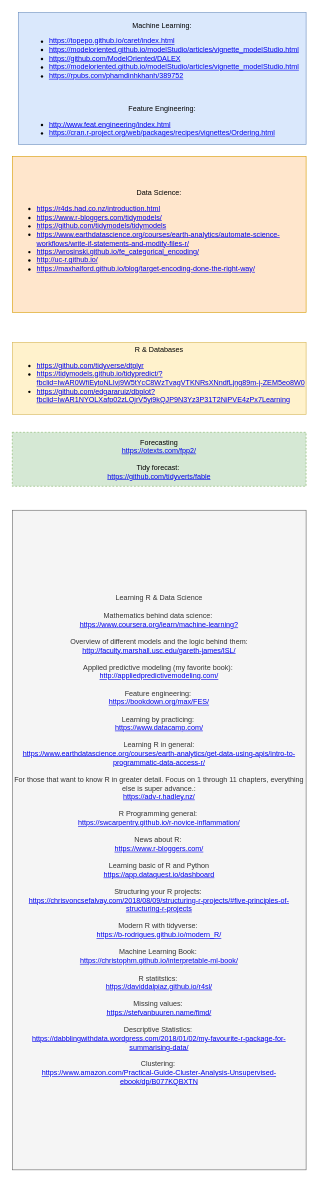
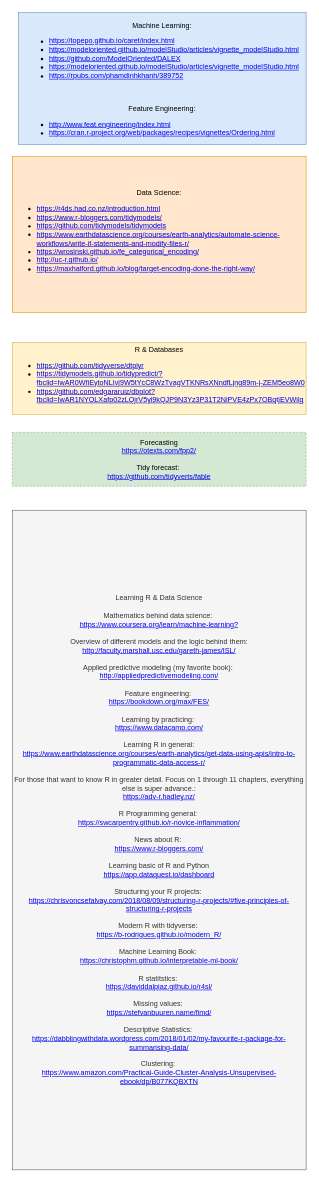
node "R & Databases https://github.com/tidyverse/dtplyr https://tidymodels.github.io/tidypredict/?fbclid=IwAR0WfiEytoNLIvj9W5tYcC8WzTvagVTKNRsXNndfLjng89m-j-ZEM5eo8W0 https://github.com/edgararuiz/dbplot?fbclid=IwAR1NYOLXafp02zLQjrV5yi9kQJP9N3Yz3P31T2NiPVE4zPx7Learning": label "R & Databases https://github.com/tidyverse/dtplyr https://tidymodels.github.io/tidypredict/?fbclid=IwAR0WfiEytoNLIvj9W5tYcC8WzTvagVTKNRsXNndfLjng89m-j-ZEM5eo8W0 https://github.com/edgararuiz/dbplot?fbclid=IwAR1NYOLXafp02zLQjrV5yi9kQJP9N3Yz3P31T2NiPVE4zPx7Learning" -> "R & Databases https://github.com/tidyverse/dtplyr https://tidymodels.github.io/tidypredict/?fbclid=IwAR0WfiEytoNLIvj9W5tYcC8WzTvagVTKNRsXNndfLjng89m-j-ZEM5eo8W0 https://github.com/edgararuiz/dbplot?fbclid=IwAR1NYOLXafp02zLQjrV5yi9kQJP9N3Yz3P31T2NiPVE4zPx7OBqtjEVWilg"
